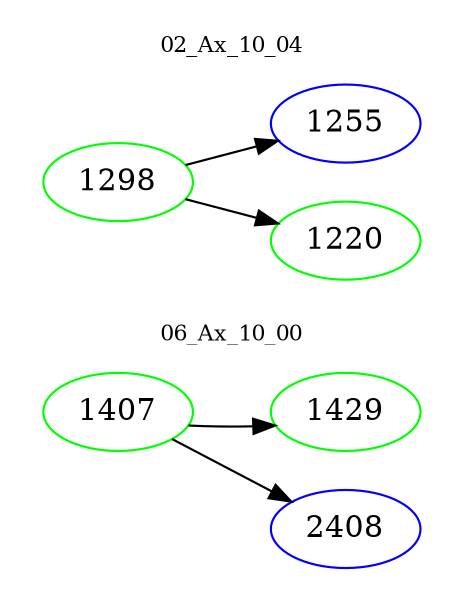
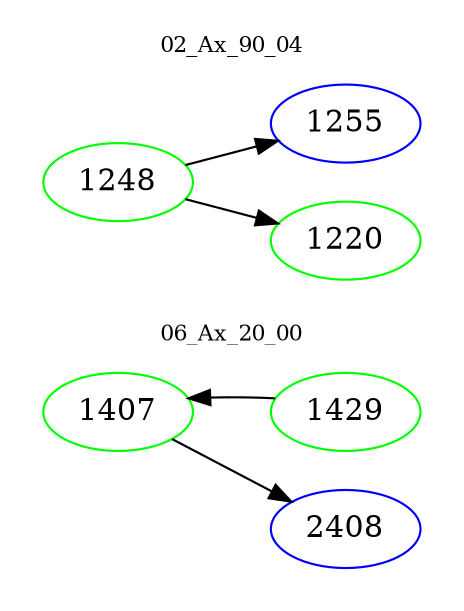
cluster "02_Ax_10_04": label "02_Ax_10_04" -> "02_Ax_90_04"
node "1298": label "1298" -> "1248"
cluster "06_Ax_10_00": label "06_Ax_10_00" -> "06_Ax_20_00"
edge "1407" -> "1429": reversed
